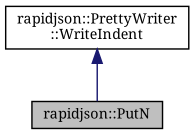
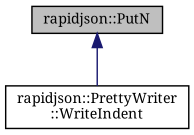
edge "rapidjson::PutN" -> "rapidjson::PrettyWriter ::WriteIndent": reversed
